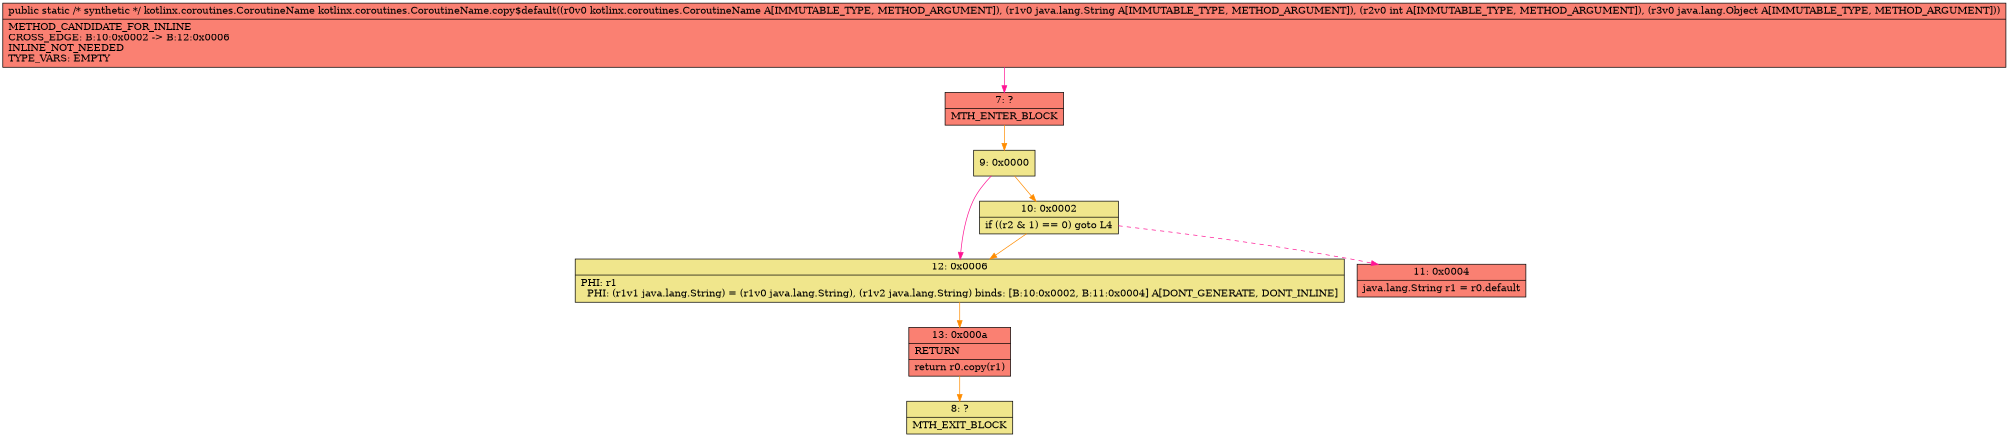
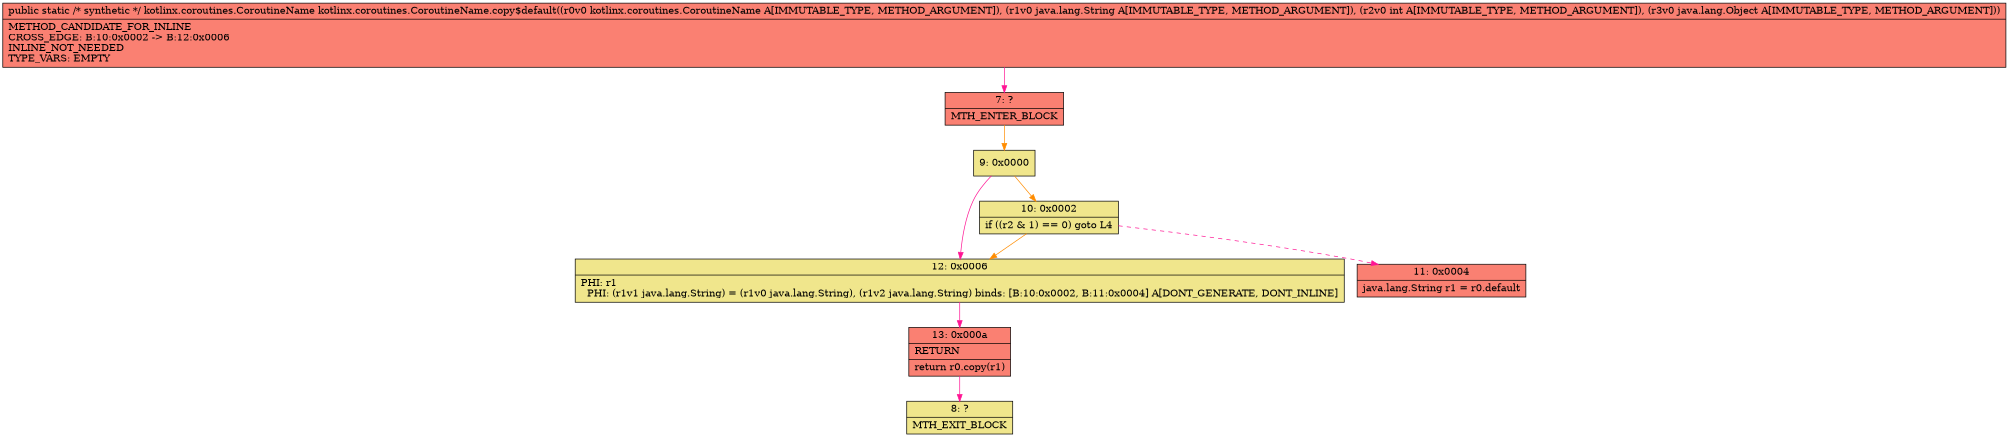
edge "12: 0x0006" -> "13: 0x000a": color darkorange -> deeppink
edge "13: 0x000a" -> "8: ?": color darkorange -> deeppink
